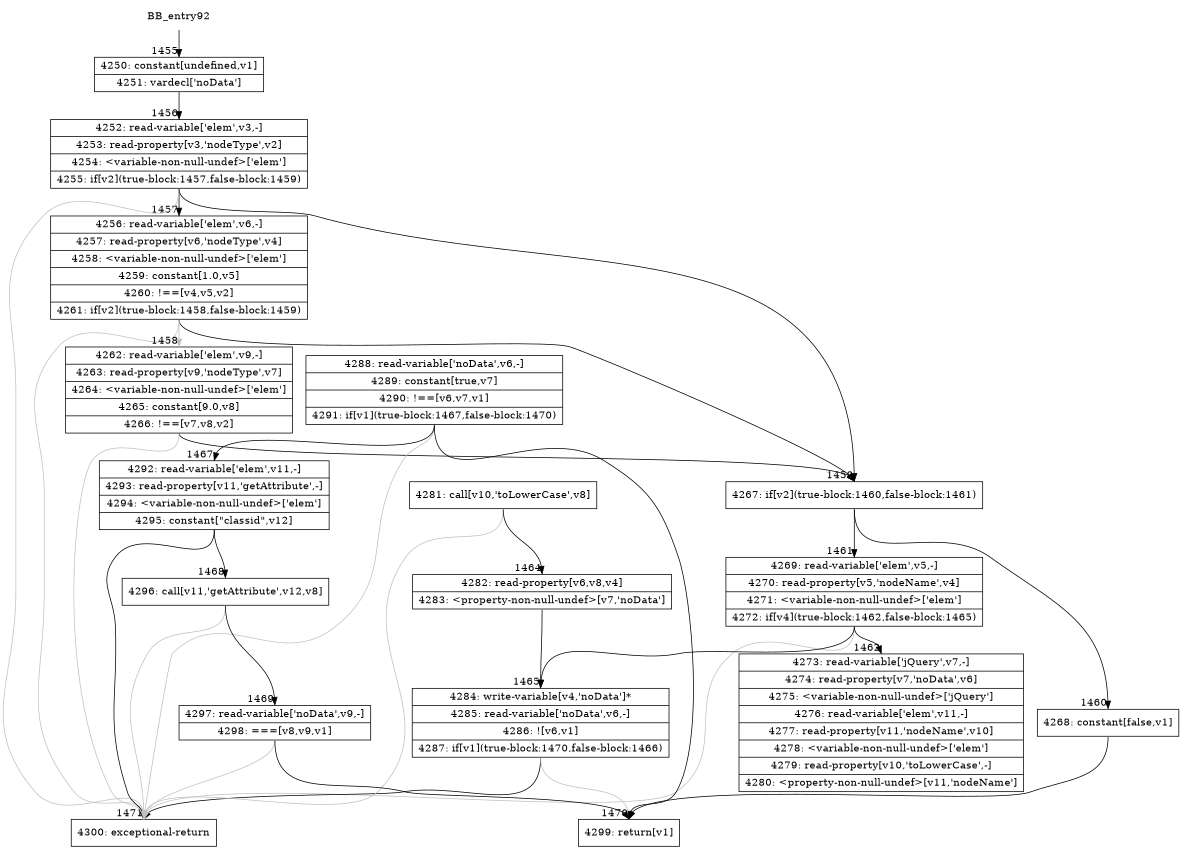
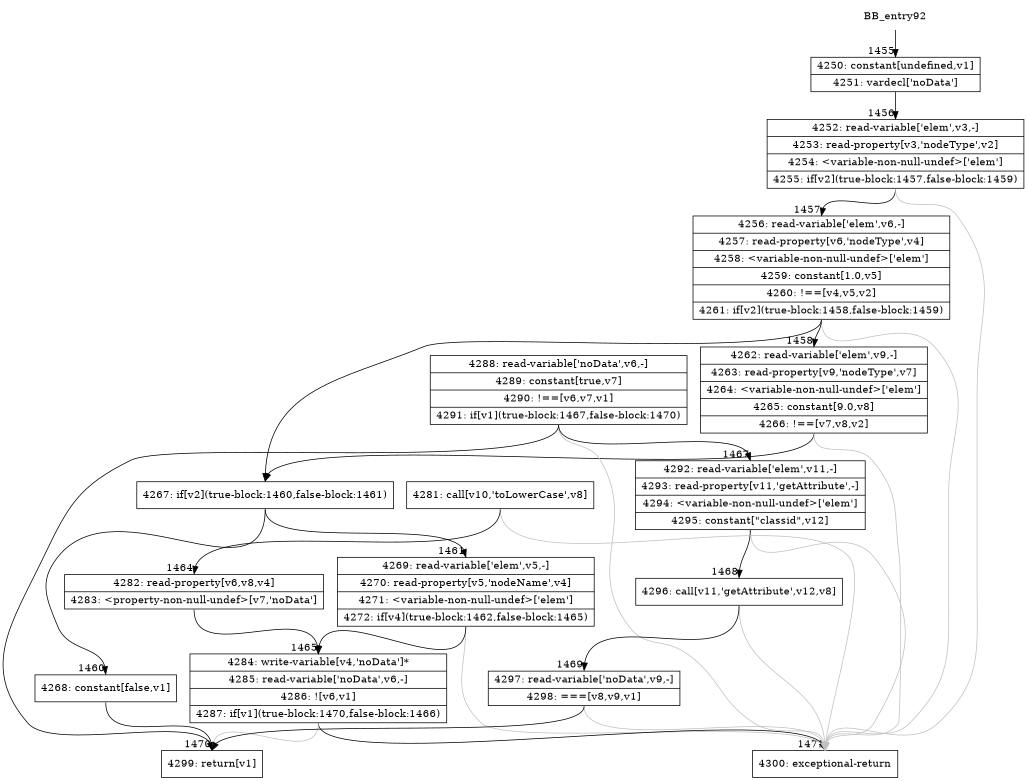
edge "4252: read-variable['elem',v3,-]" -> "4267: if[v2](true-block:1460,false-block:1461)": removed
edge "4256: read-variable['elem',v6,-]" -> "4262: read-variable['elem',v9,-]": color gray -> black
edge "4292: read-variable['elem',v11,-]" -> "4300: exceptional-return": color black -> gray
node "4273: read-variable['jQuery',v7,-]": removed
